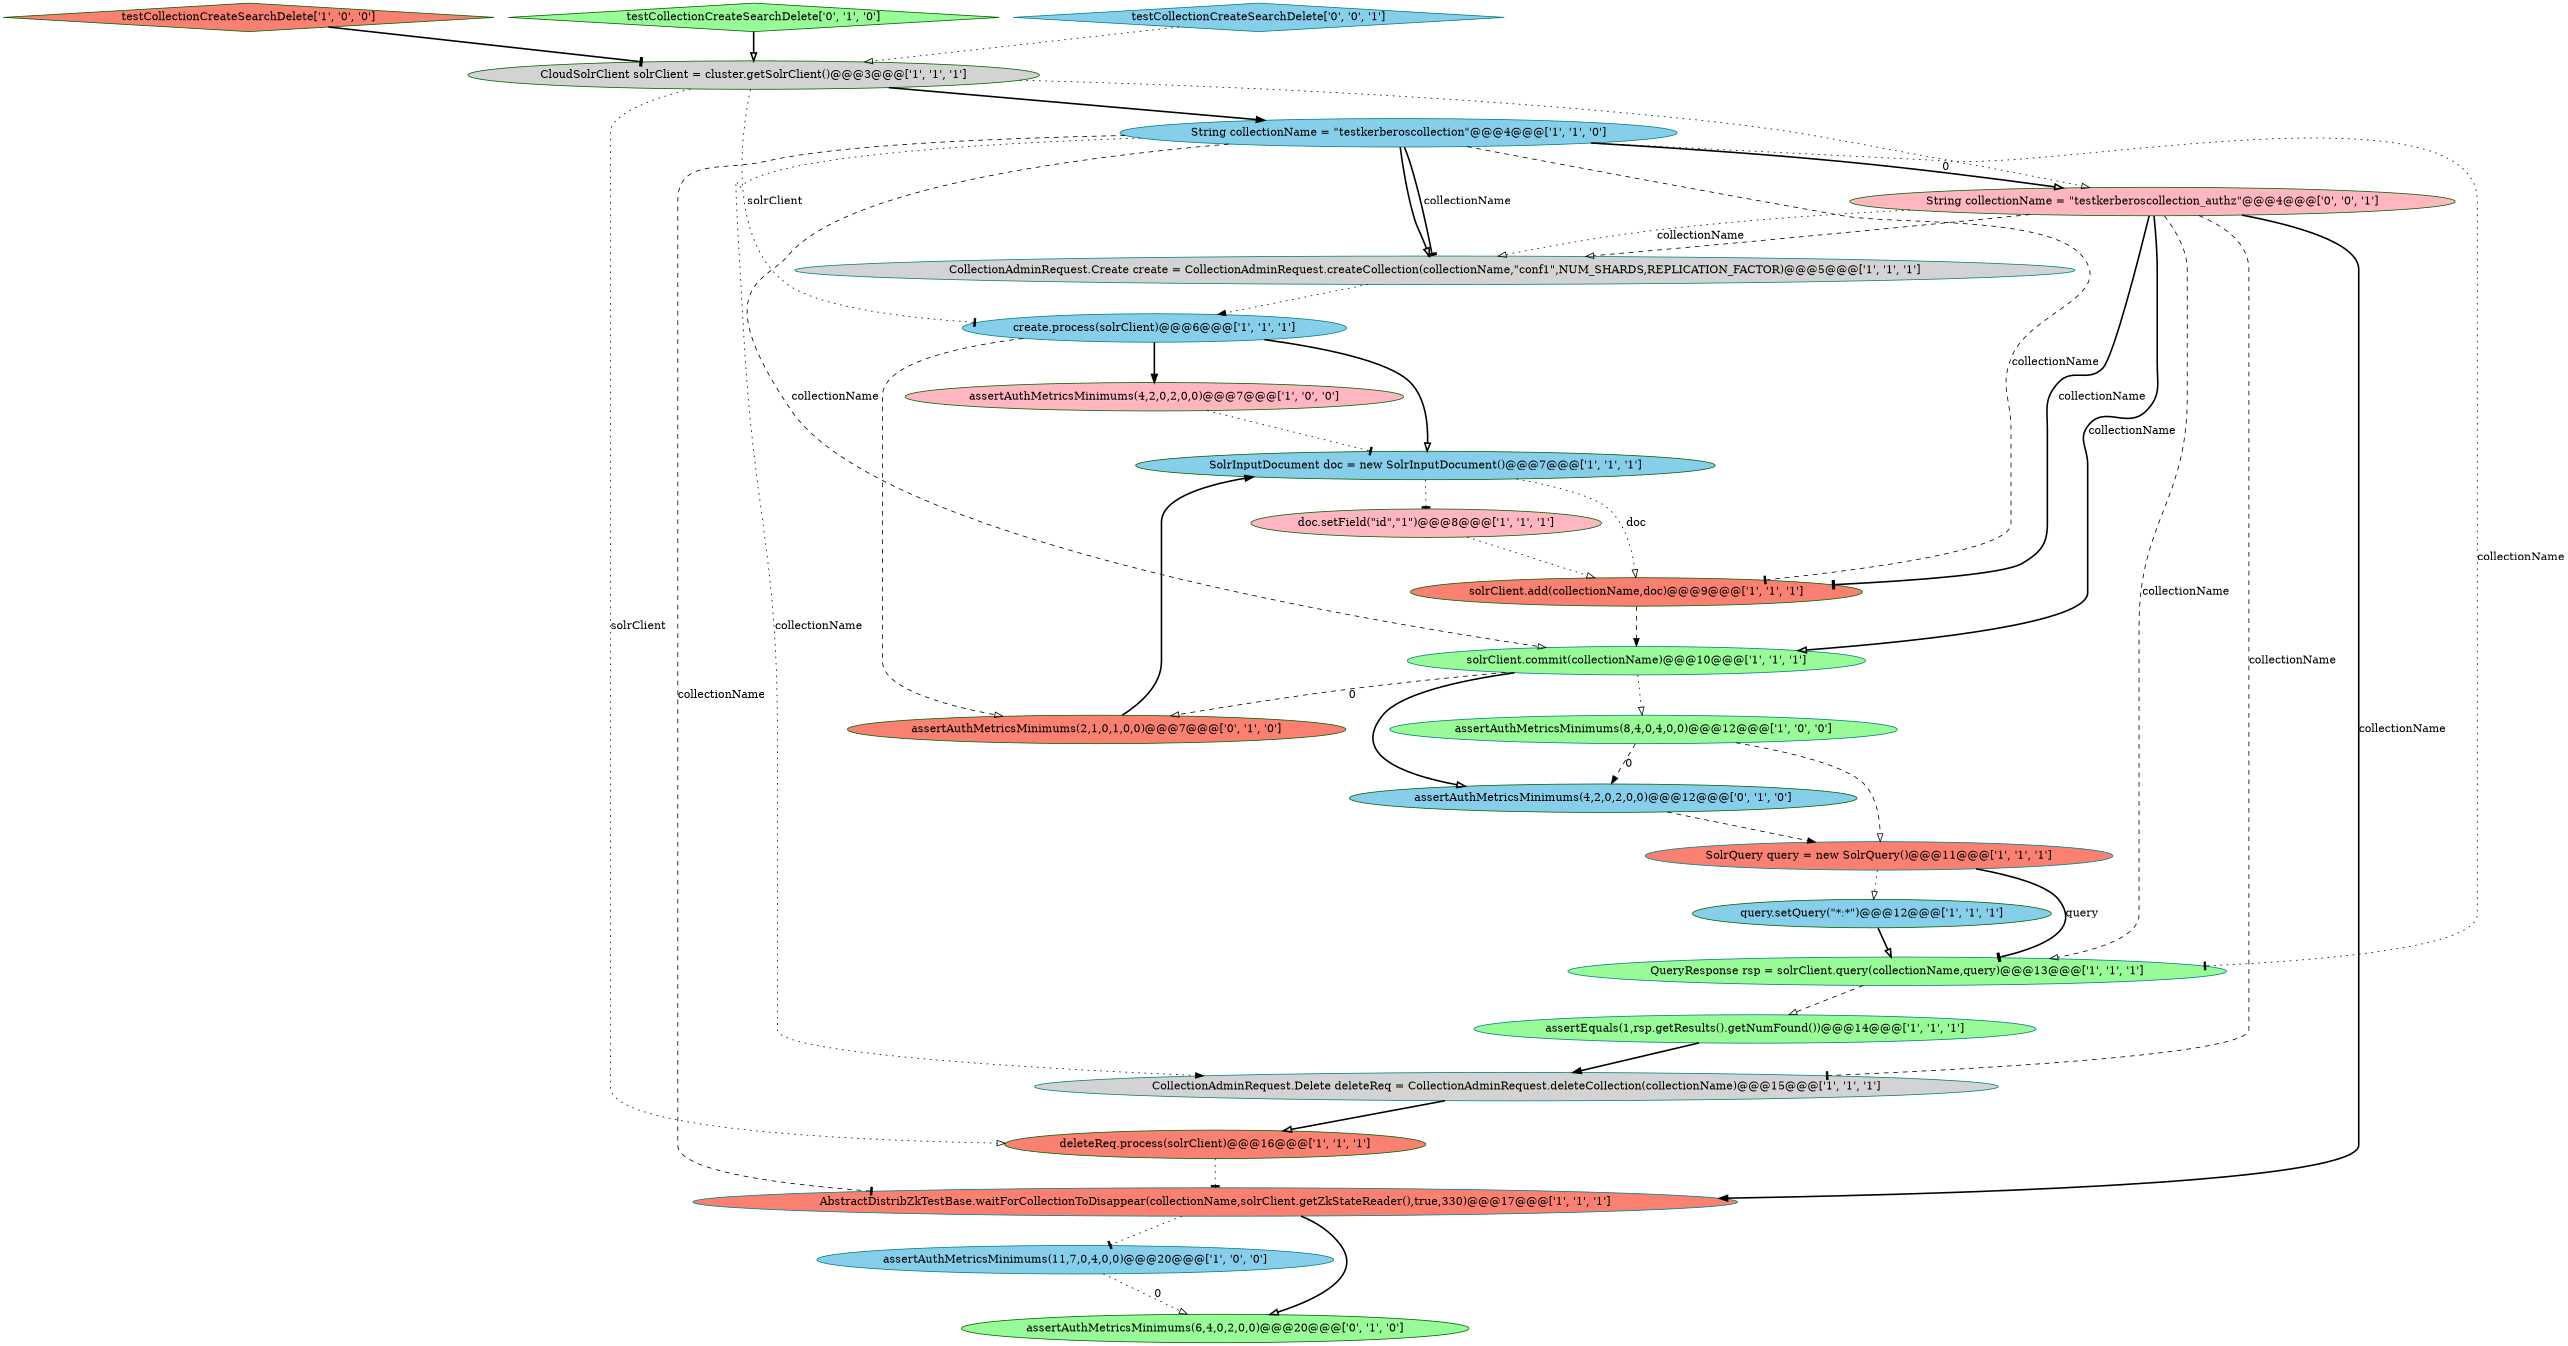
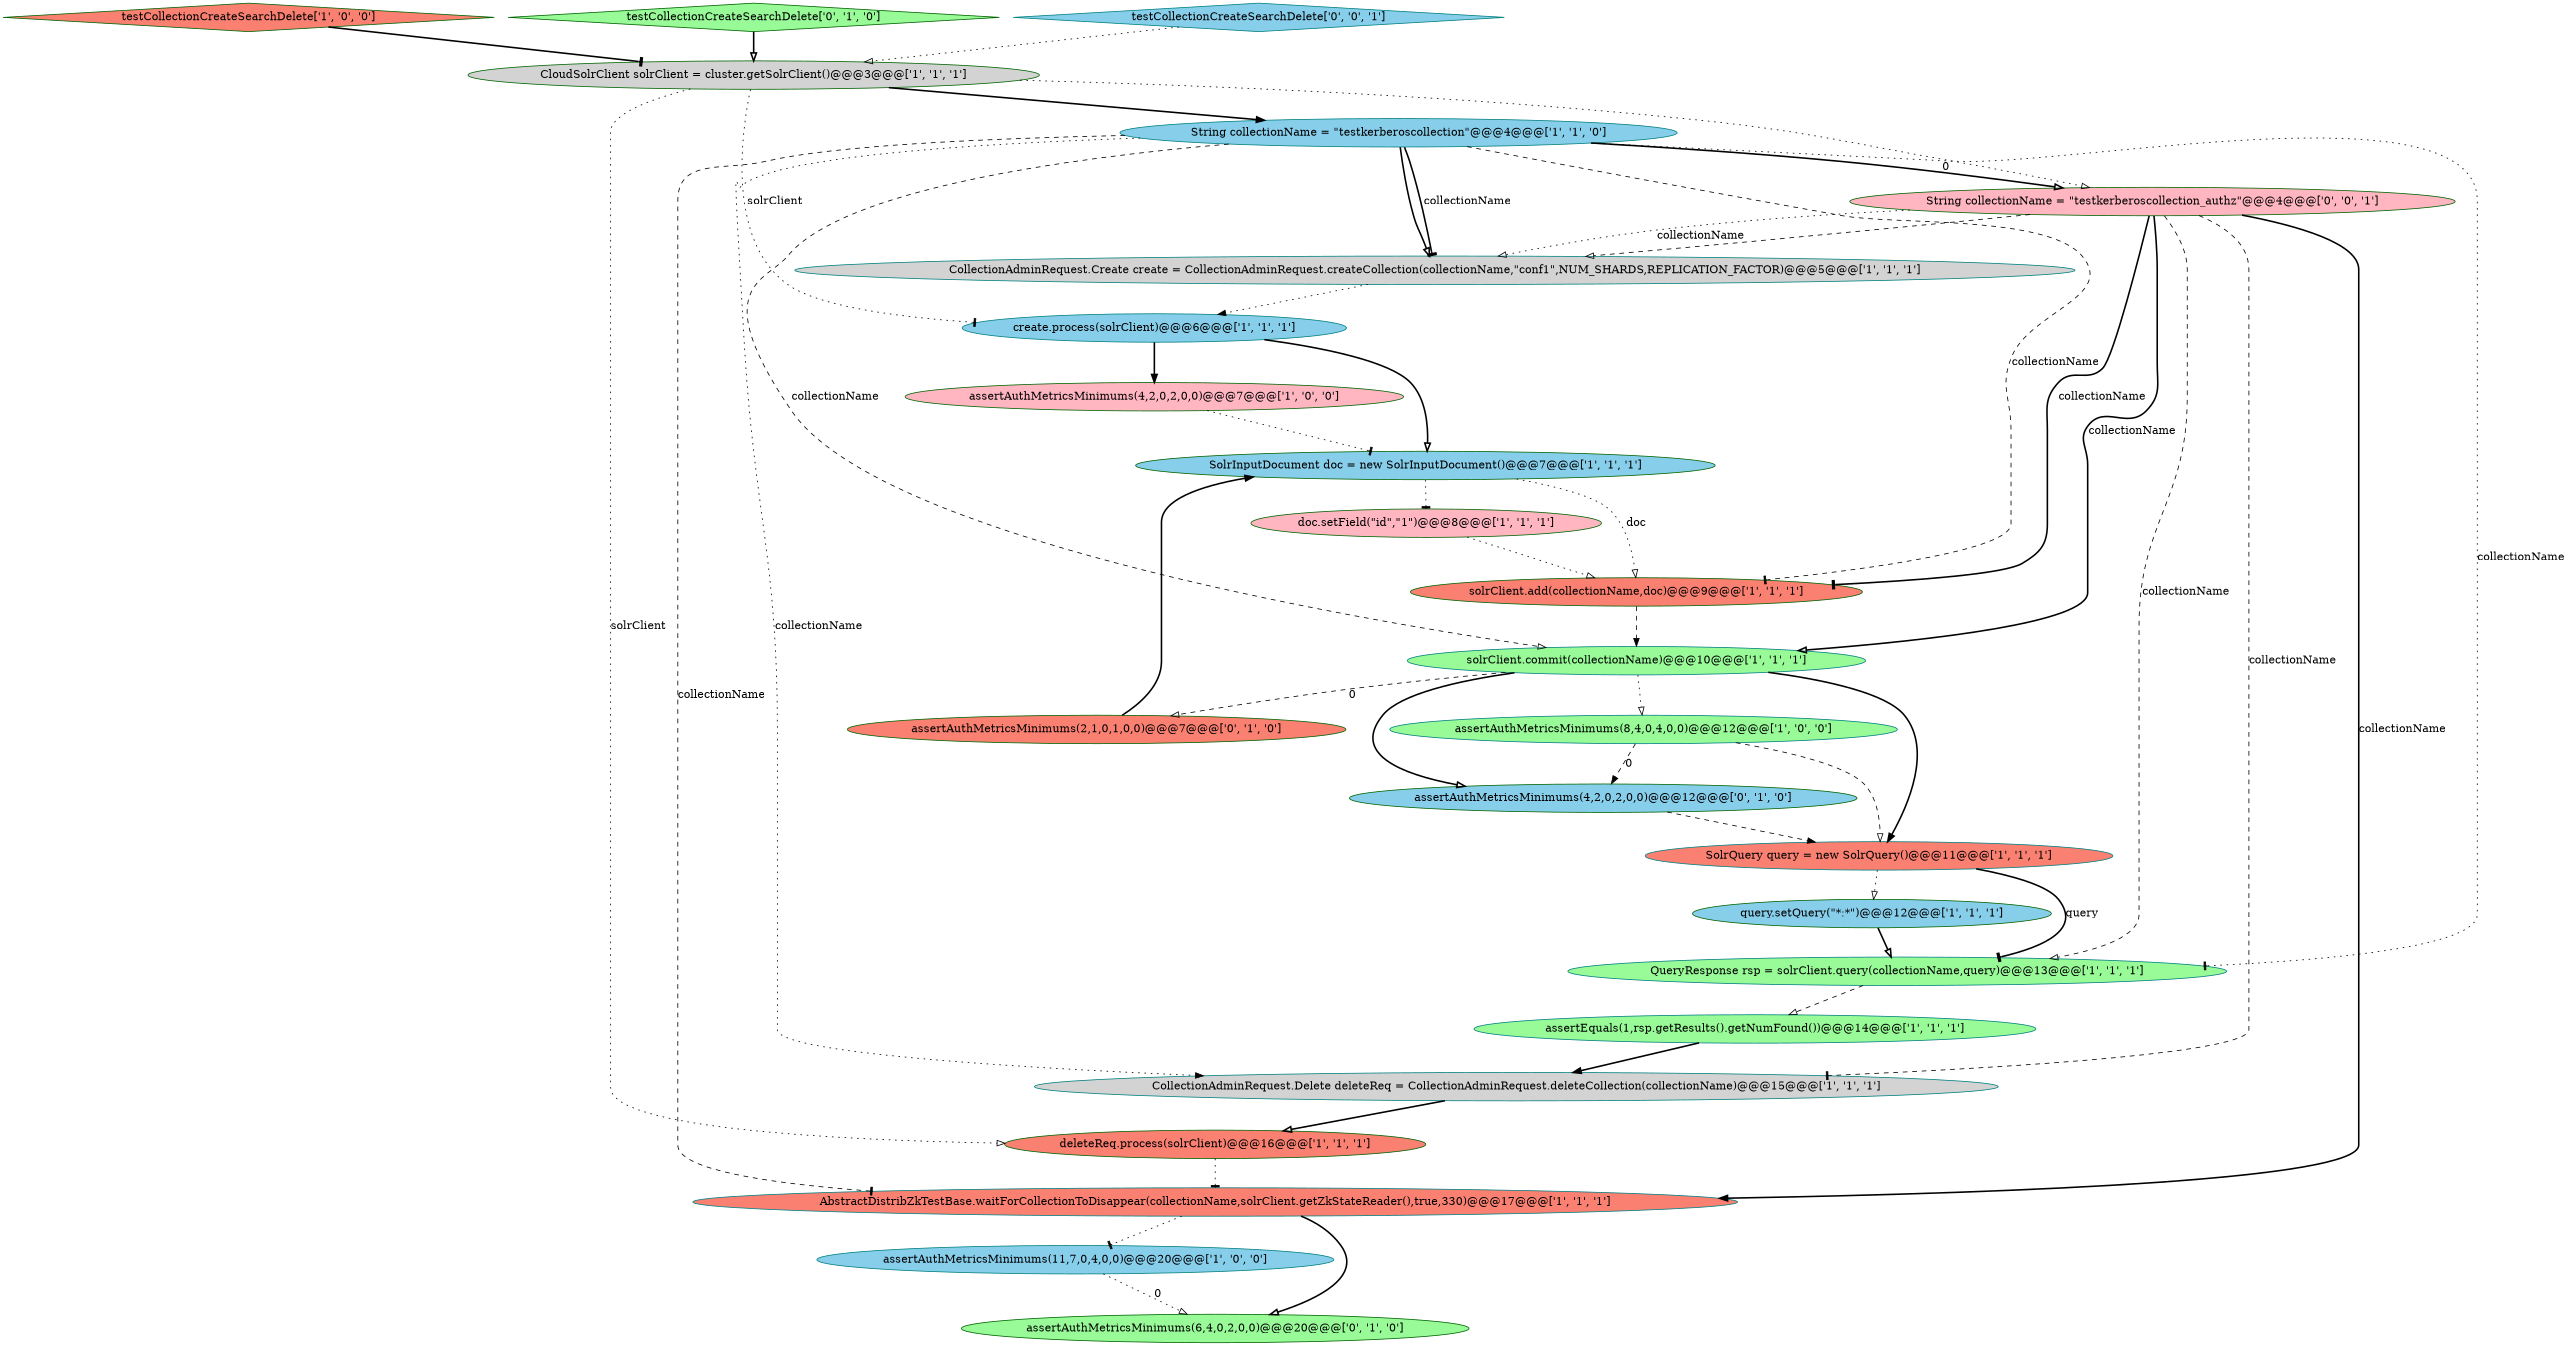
edge "create.process(solrClient)@@@6@@@['1', '1', '1']" -> "assertAuthMetricsMinimums(2,1,0,1,0,0)@@@7@@@['0', '1', '0']": removed
edge "solrClient.commit(collectionName)@@@10@@@['1', '1', '1']" -> "SolrQuery query = new SolrQuery()@@@11@@@['1', '1', '1']": added
